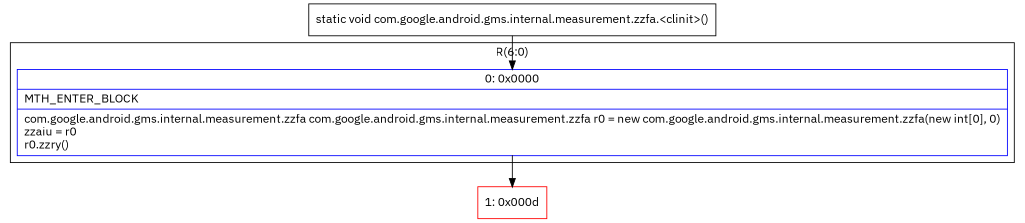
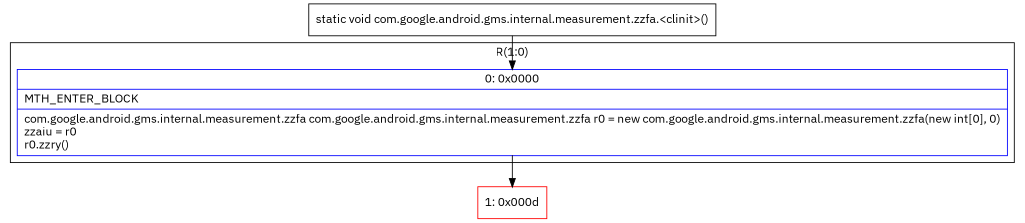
cluster "R(6:0)": label "R(6:0)" -> "R(1:0)"
